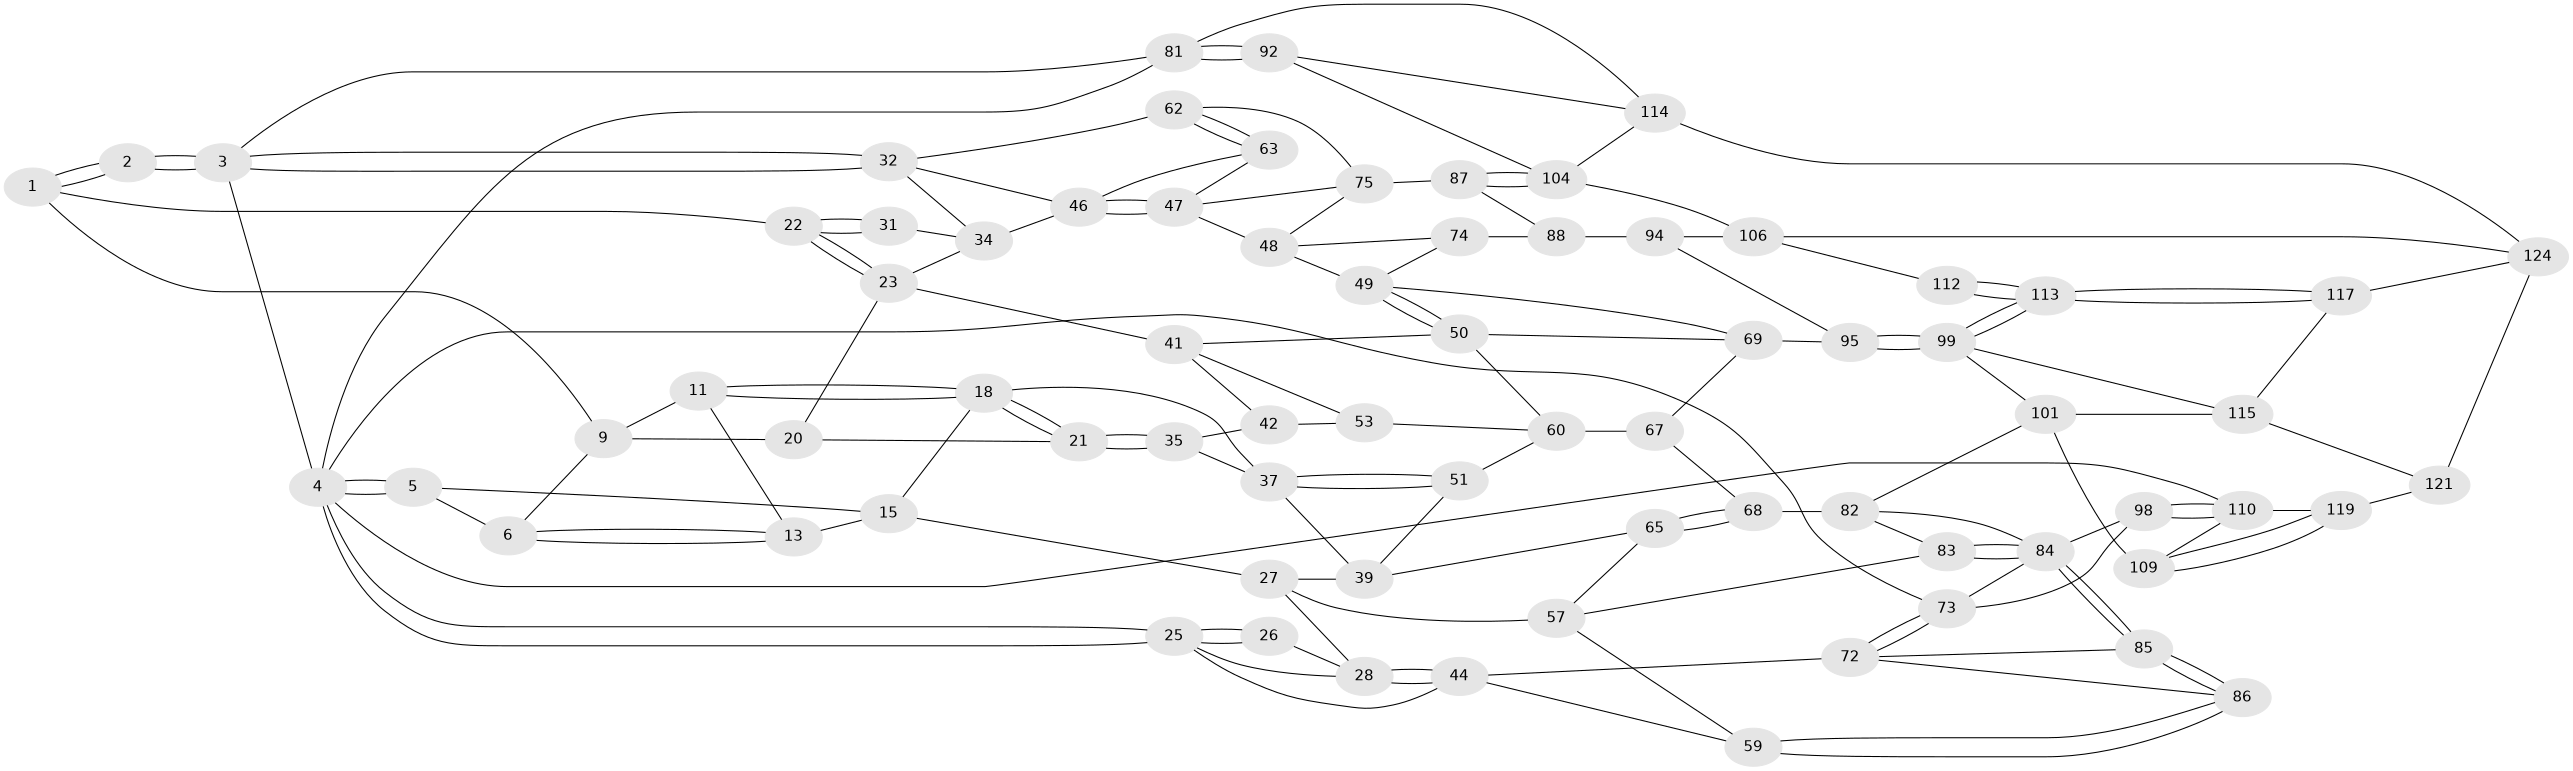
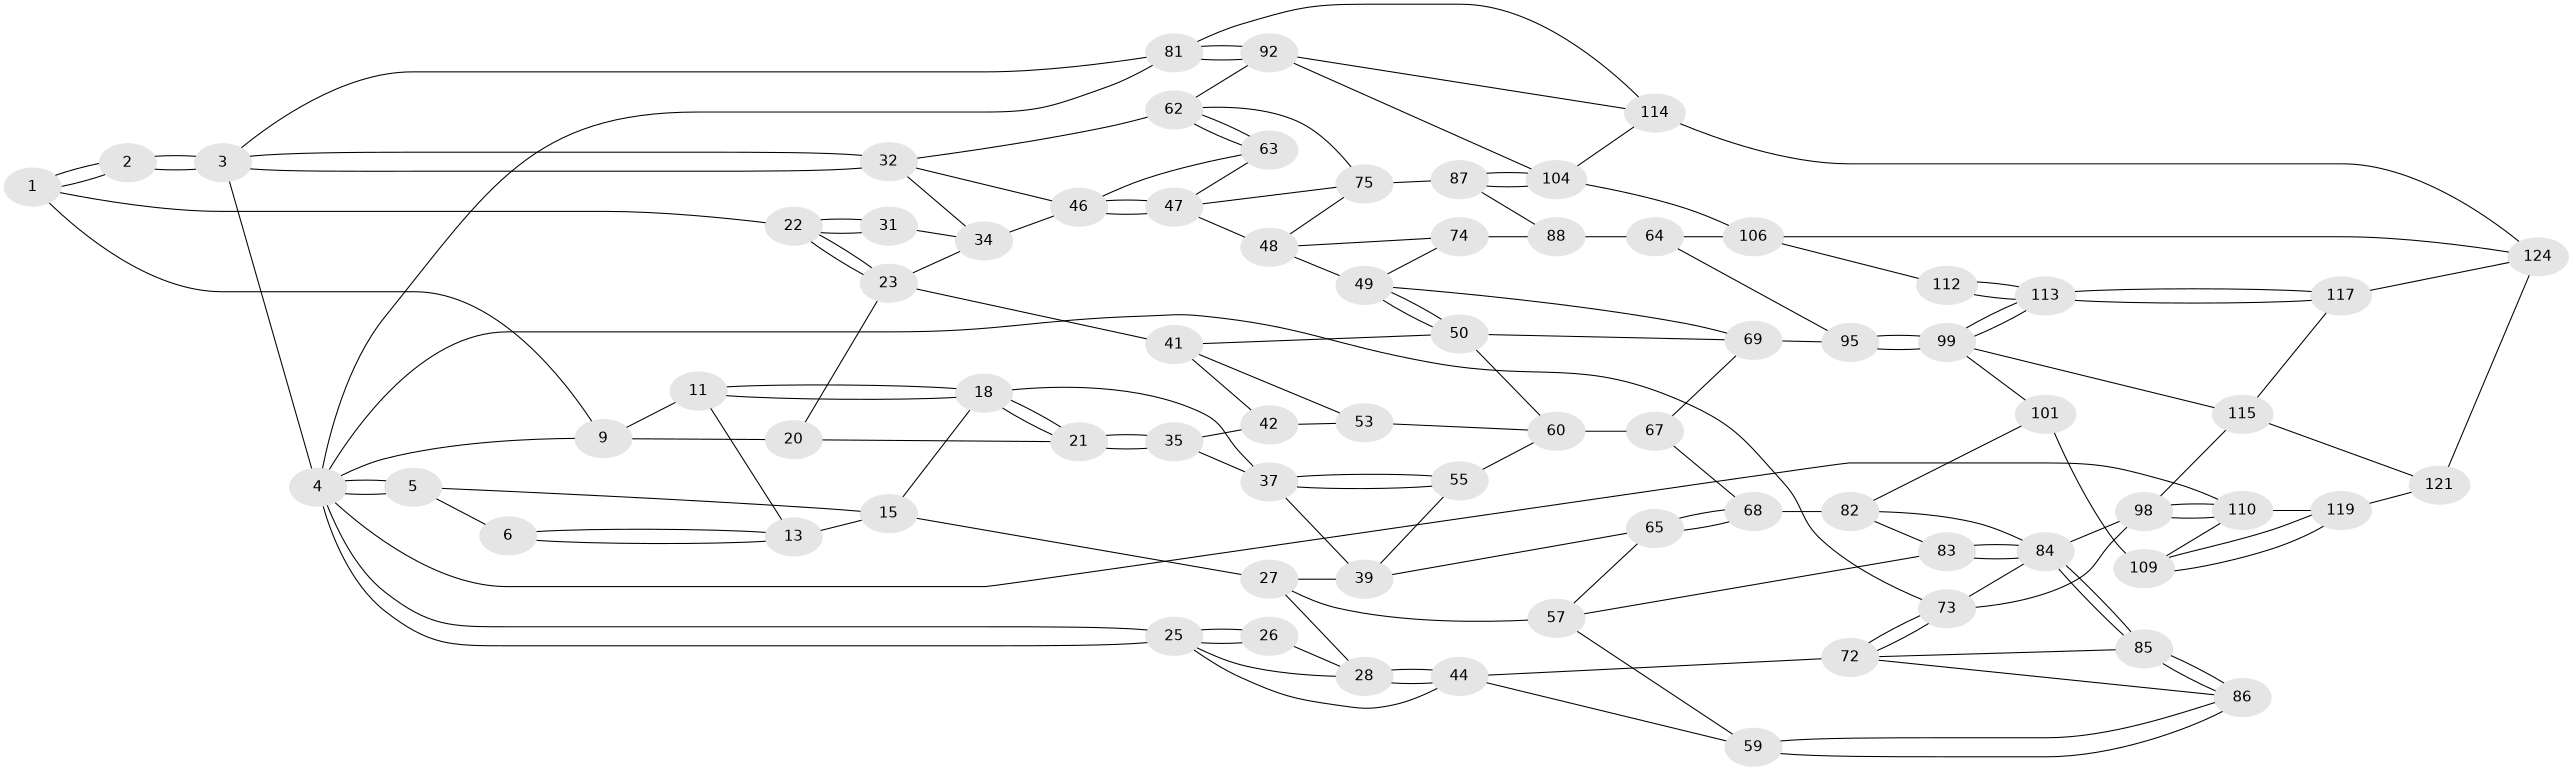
edge "92" -- "62": added
node "94": label "94" -> "64"
edge "101" -- "115": now "98" -- "115"
node "51": label "51" -> "55"
edge "9" -- "6": now "9" -- "4"
